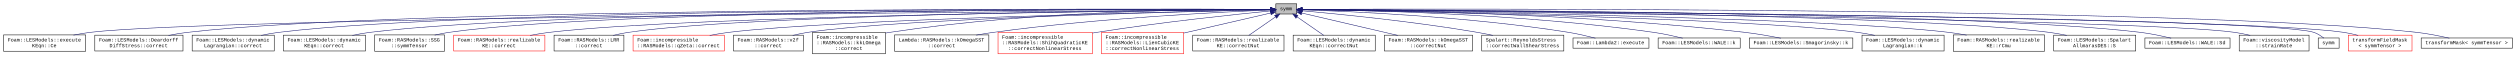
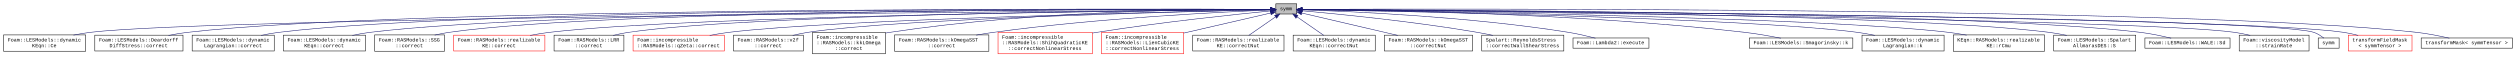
node "Foam::LESModels::execute KEqn::Ce": label "Foam::LESModels::execute KEqn::Ce" -> "Foam::LESModels::dynamic KEqn::Ce"
node "Foam::RASModels::SSG ::symmTensor": label "Foam::RASModels::SSG ::symmTensor" -> "Foam::RASModels::SSG ::correct"
node "Lambda::RASModels::kOmegaSST ::correct": label "Lambda::RASModels::kOmegaSST ::correct" -> "Foam::RASModels::kOmegaSST ::correct"
node "Foam::LESModels::WALE::k": removed
node "Foam::RASModels::realizable KE::rCmu": label "Foam::RASModels::realizable KE::rCmu" -> "KEqn::RASModels::realizable KE::rCmu"
